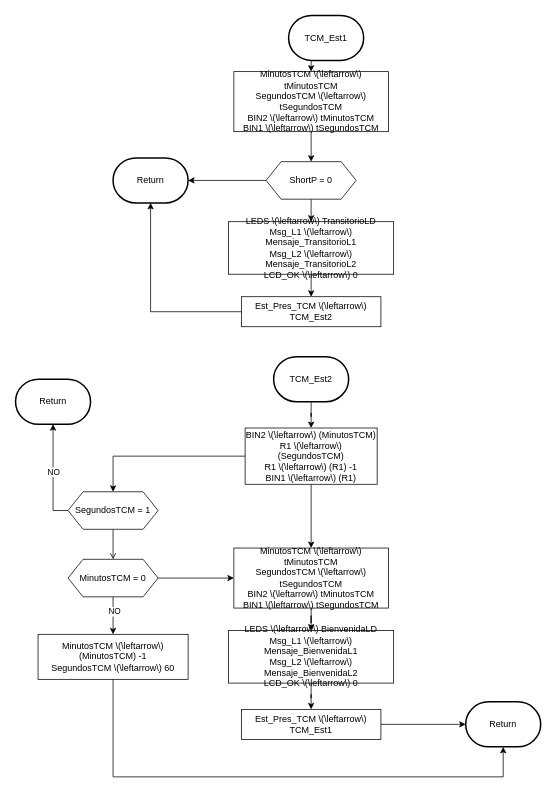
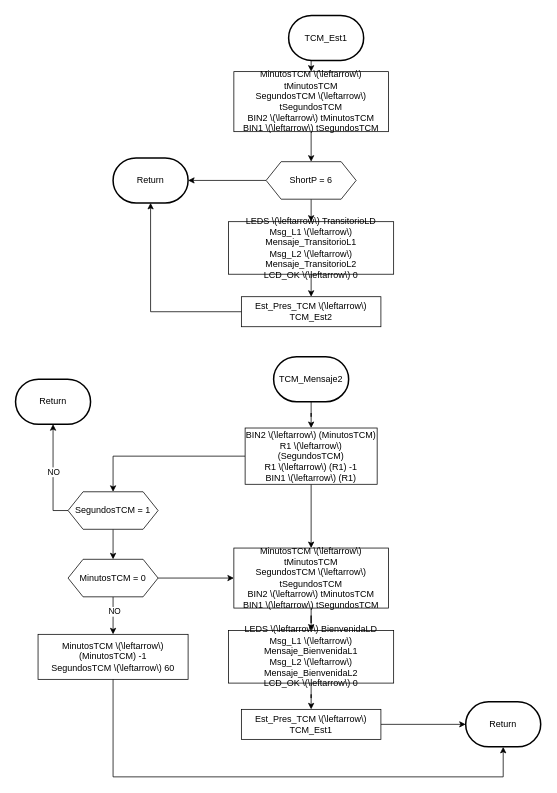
node "ShortP = 0": label "ShortP = 0" -> "ShortP = 6"
node "TCM_Est2": label "TCM_Est2" -> "TCM_Mensaje2"
edge "SegundosTCM = 1" -> "MinutosTCM = 0": arrowhead open -> classic
